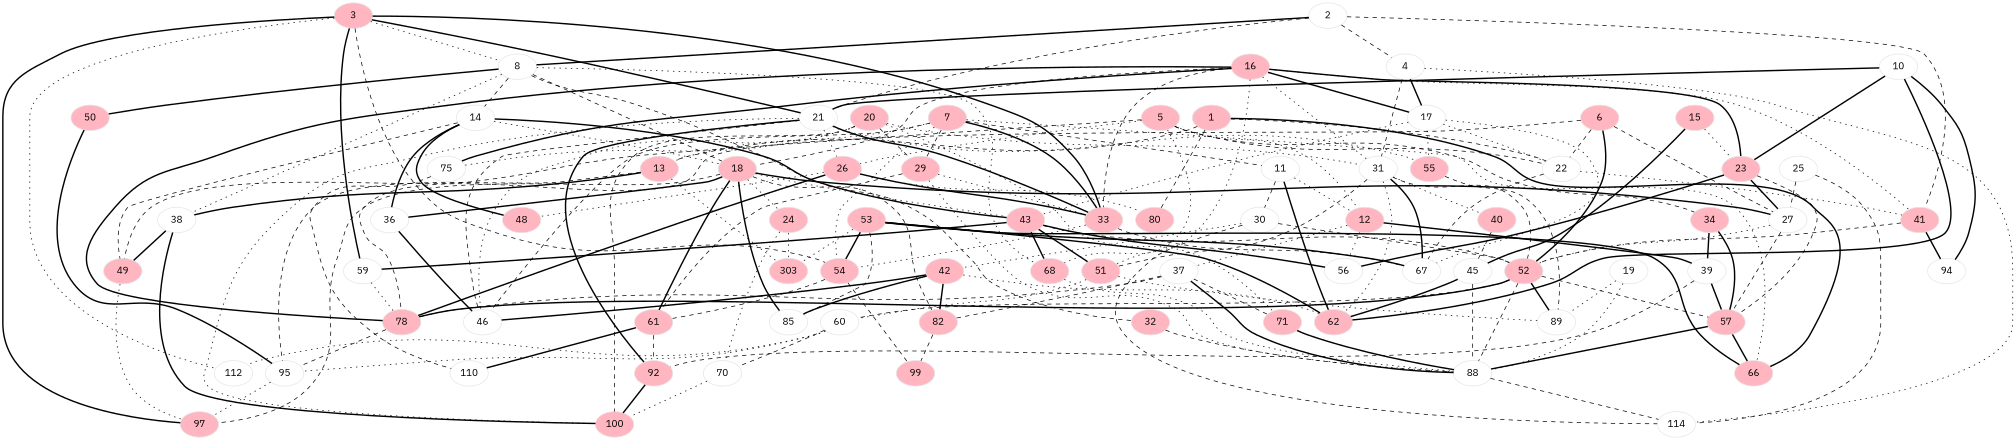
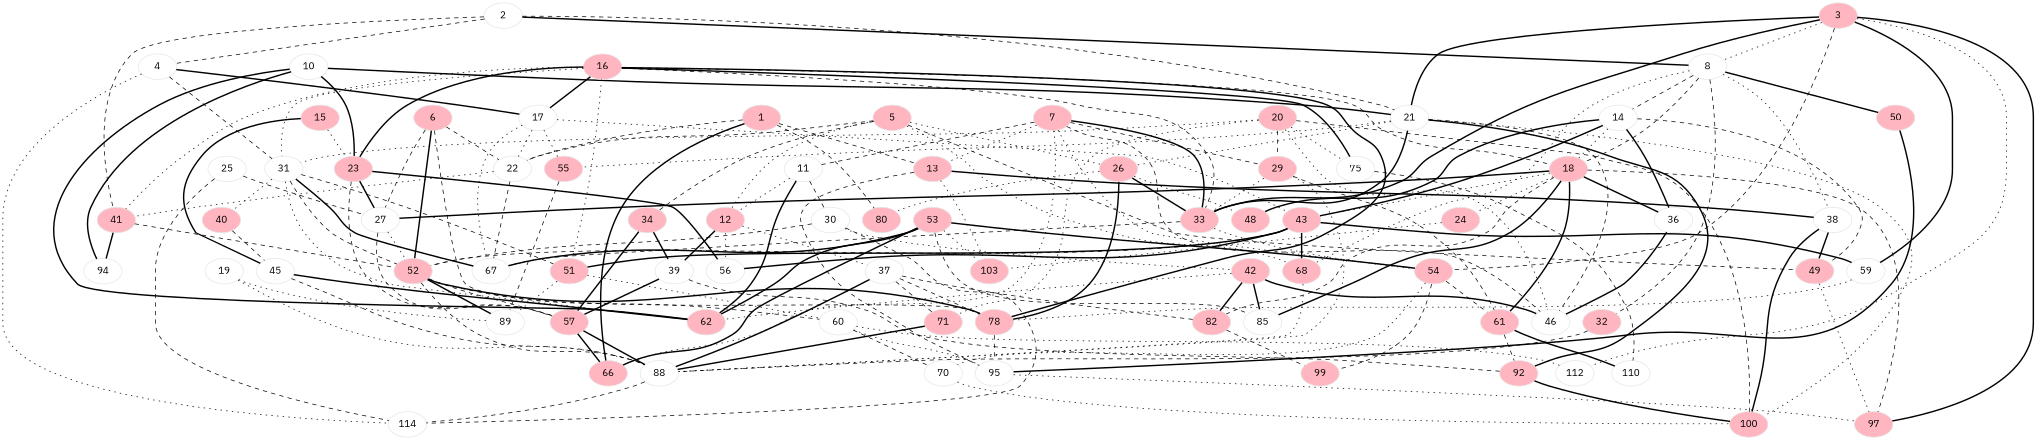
node "303": label "303" -> "103"
edge "24" -- "70": now "54" -- "70"
